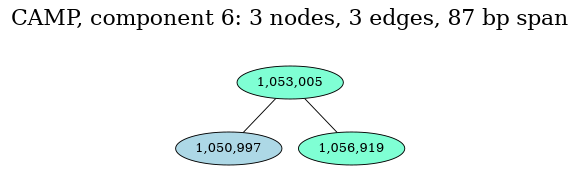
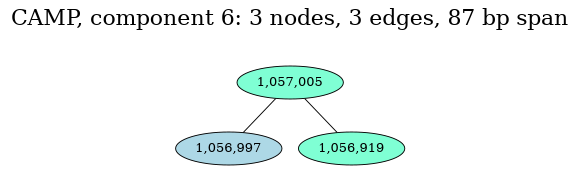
node "1,053,005": label "1,053,005" -> "1,057,005"
node "1,050,997": label "1,050,997" -> "1,056,997"
